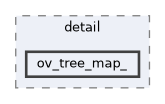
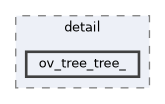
node "ov_tree_map_": label "ov_tree_map_" -> "ov_tree_tree_"
